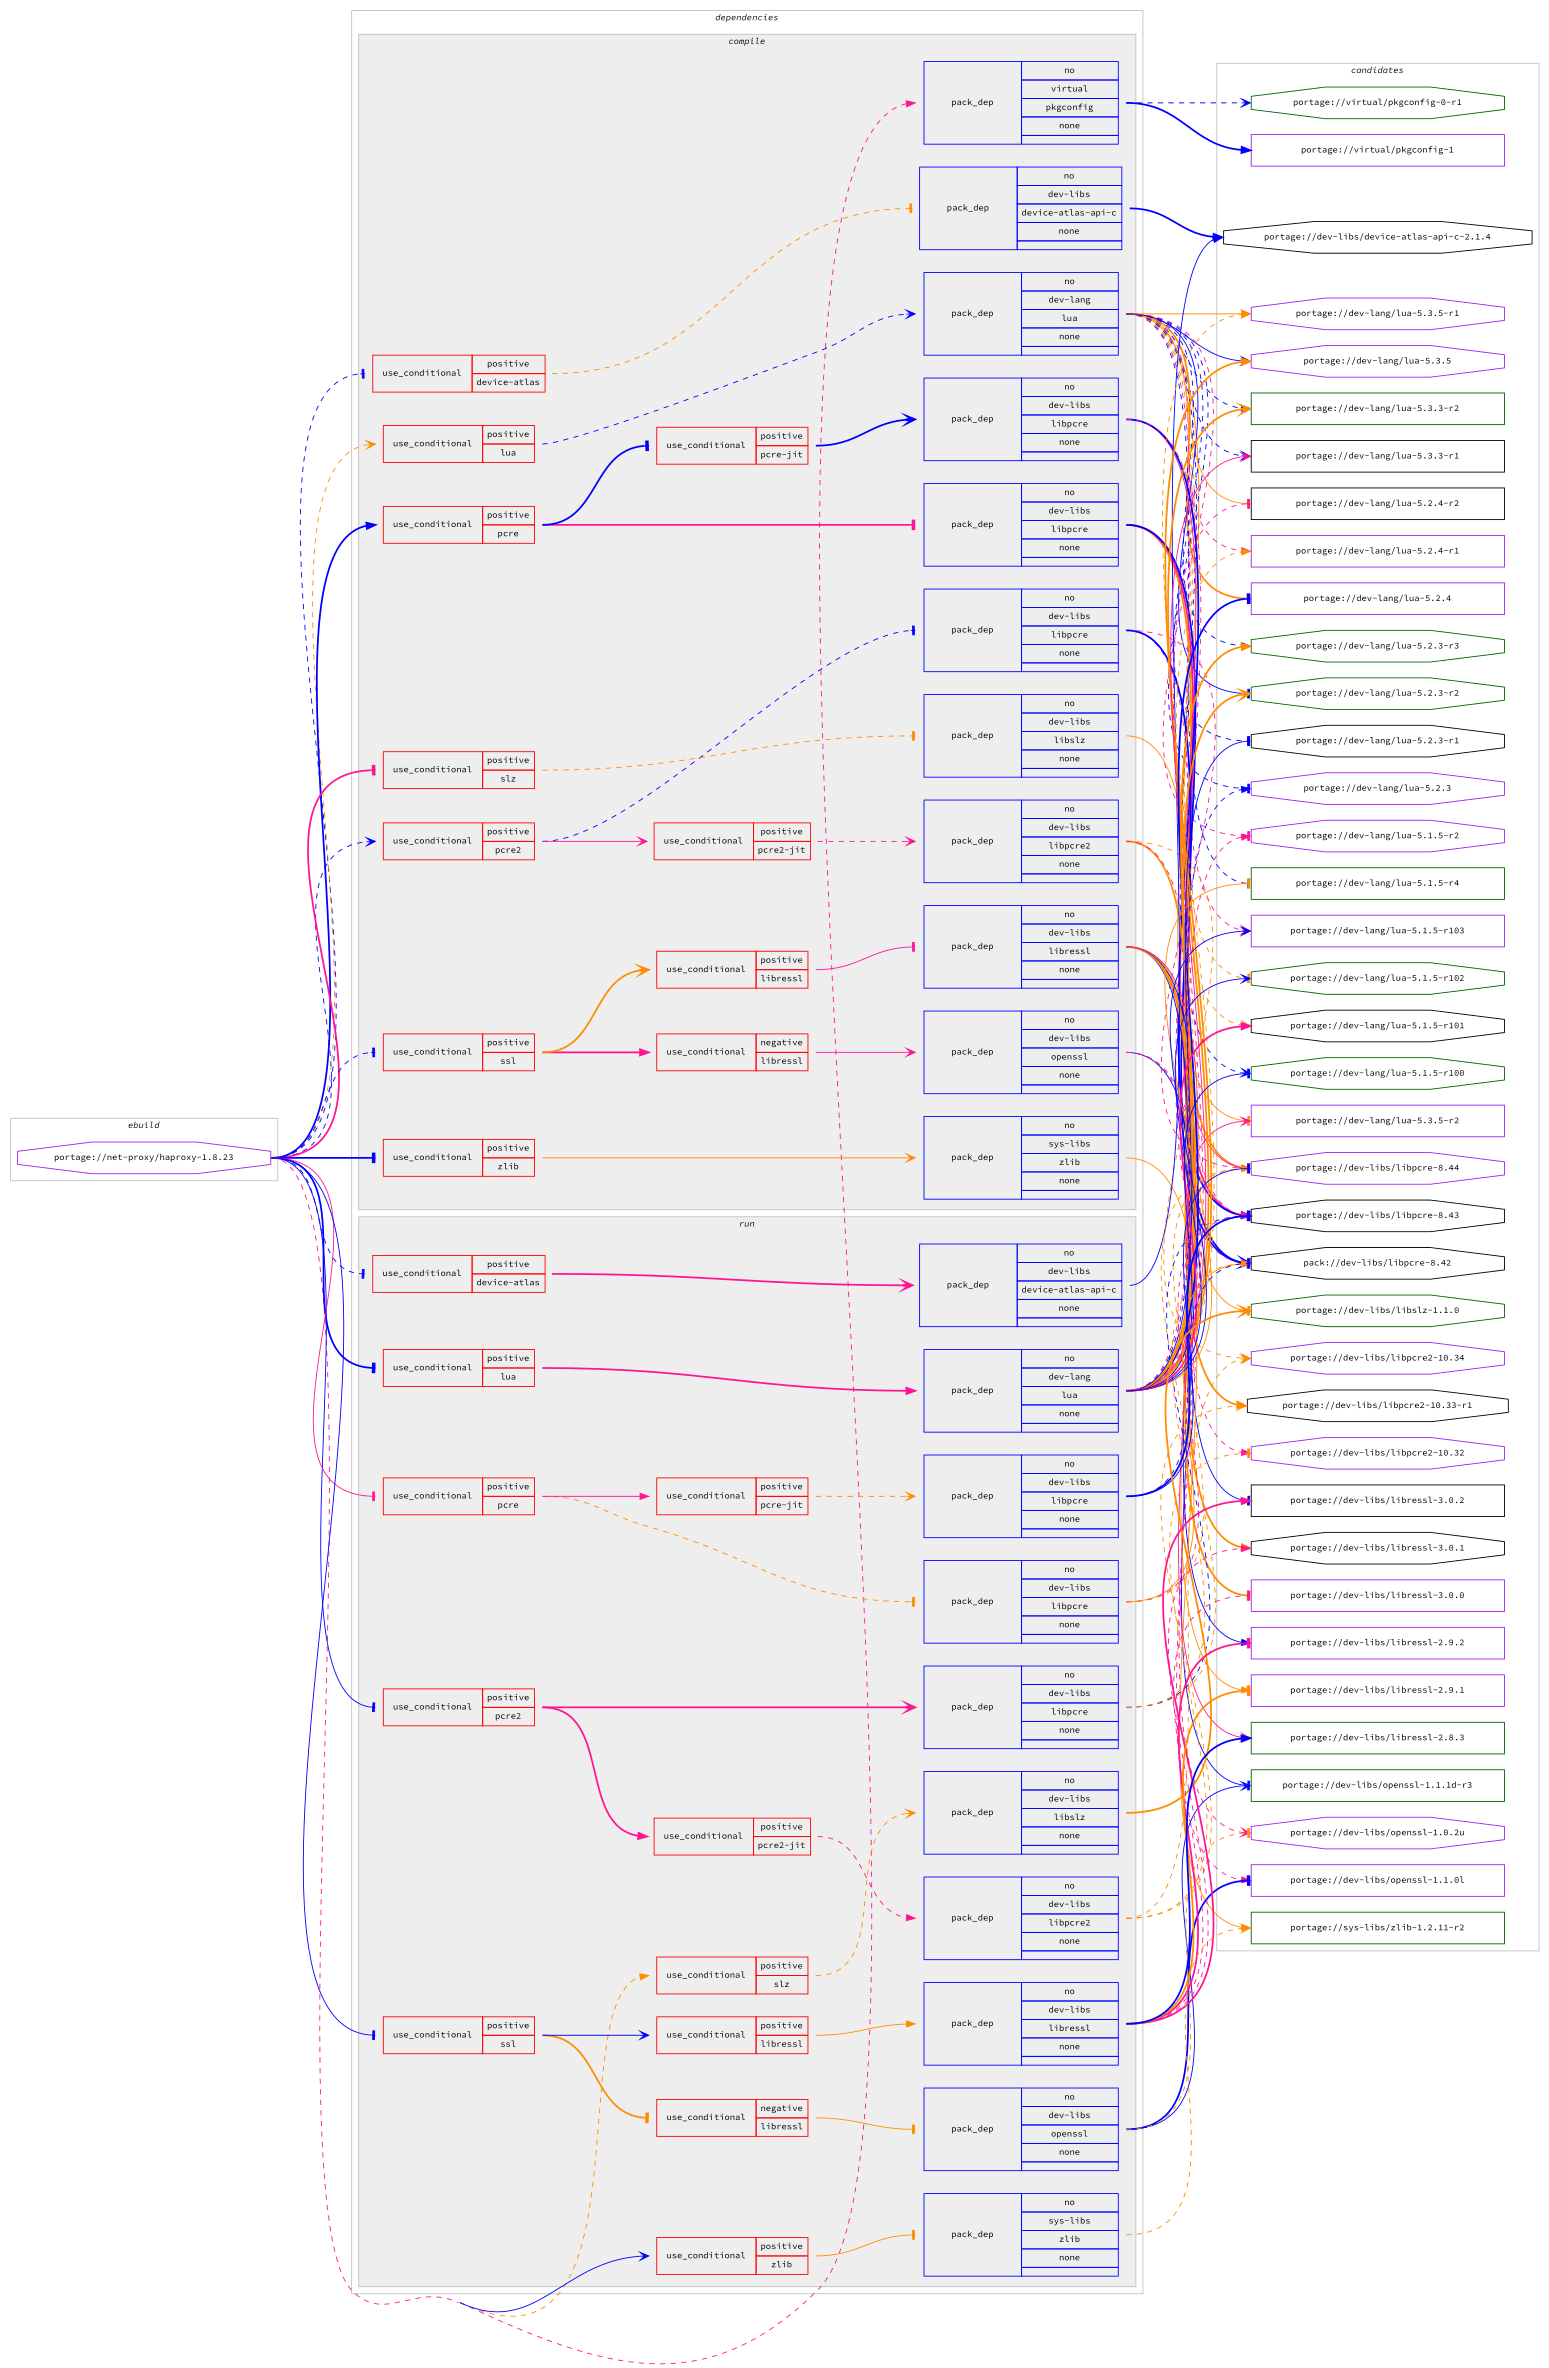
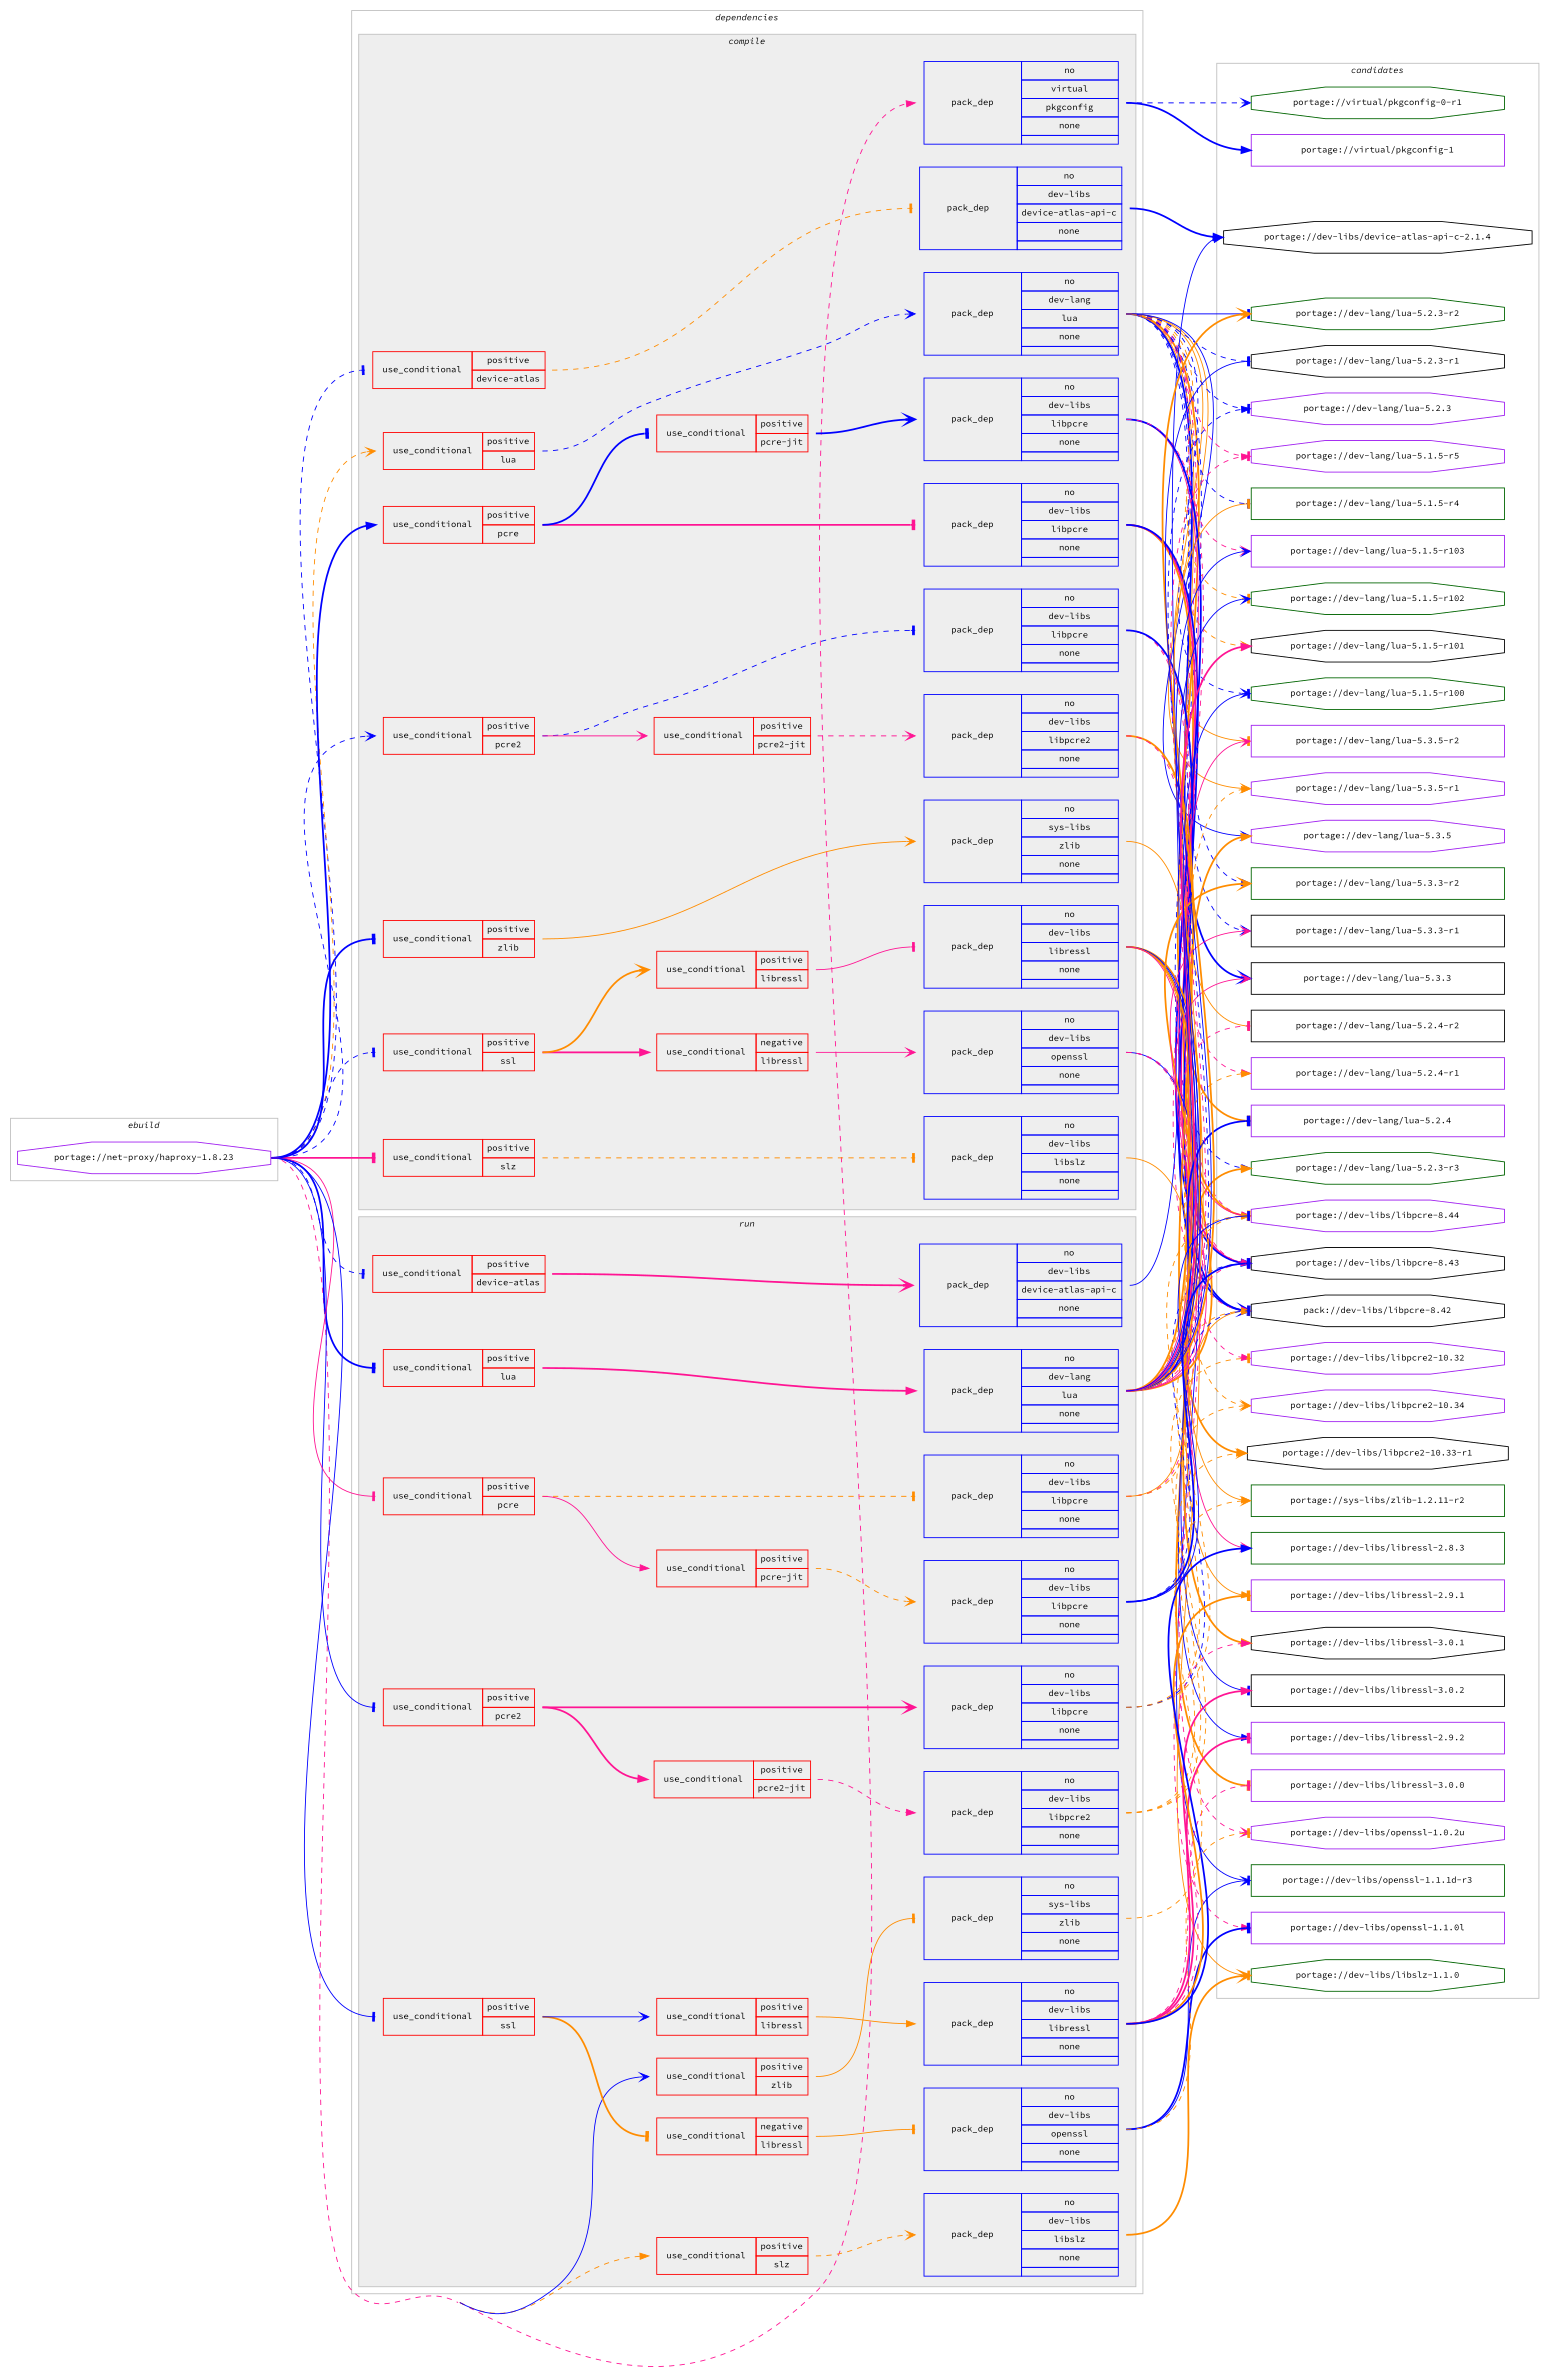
node "portage://dev-lang/lua-5.1.5-r2": label "portage://dev-lang/lua-5.1.5-r2" -> "portage://dev-lang/lua-5.1.5-r5"
node "portage://dev-lang/lua-5.3.3": added
